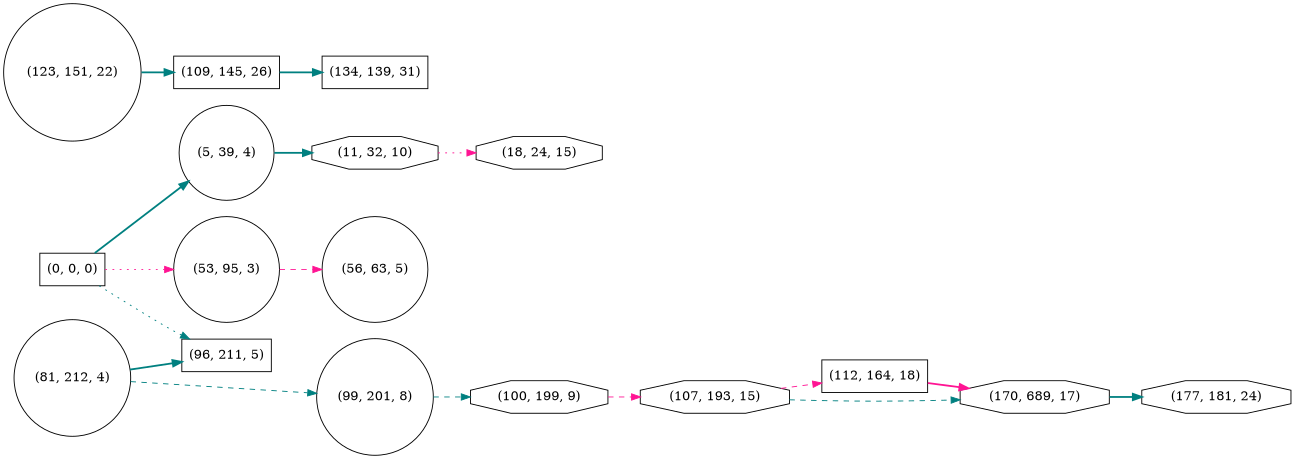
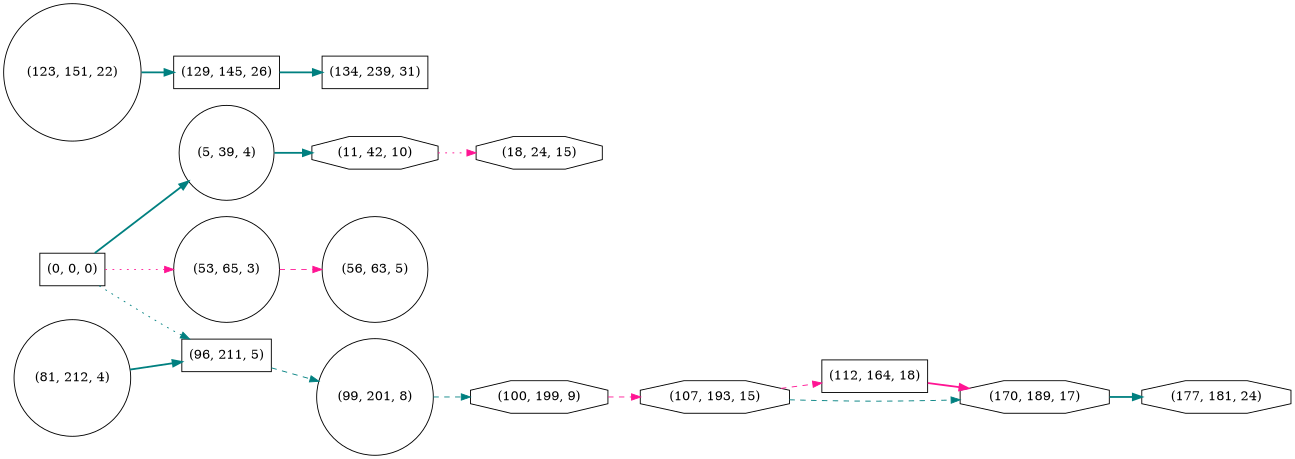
node "(109, 145, 26)": label "(109, 145, 26)" -> "(129, 145, 26)"
node "(134, 139, 31)": label "(134, 139, 31)" -> "(134, 239, 31)"
node "(11, 32, 10)": label "(11, 32, 10)" -> "(11, 42, 10)"
node "(53, 95, 3)": label "(53, 95, 3)" -> "(53, 65, 3)"
edge "(81, 212, 4)" -> "(99, 201, 8)": now "(96, 211, 5)" -> "(99, 201, 8)"
node "(170, 689, 17)": label "(170, 689, 17)" -> "(170, 189, 17)"
